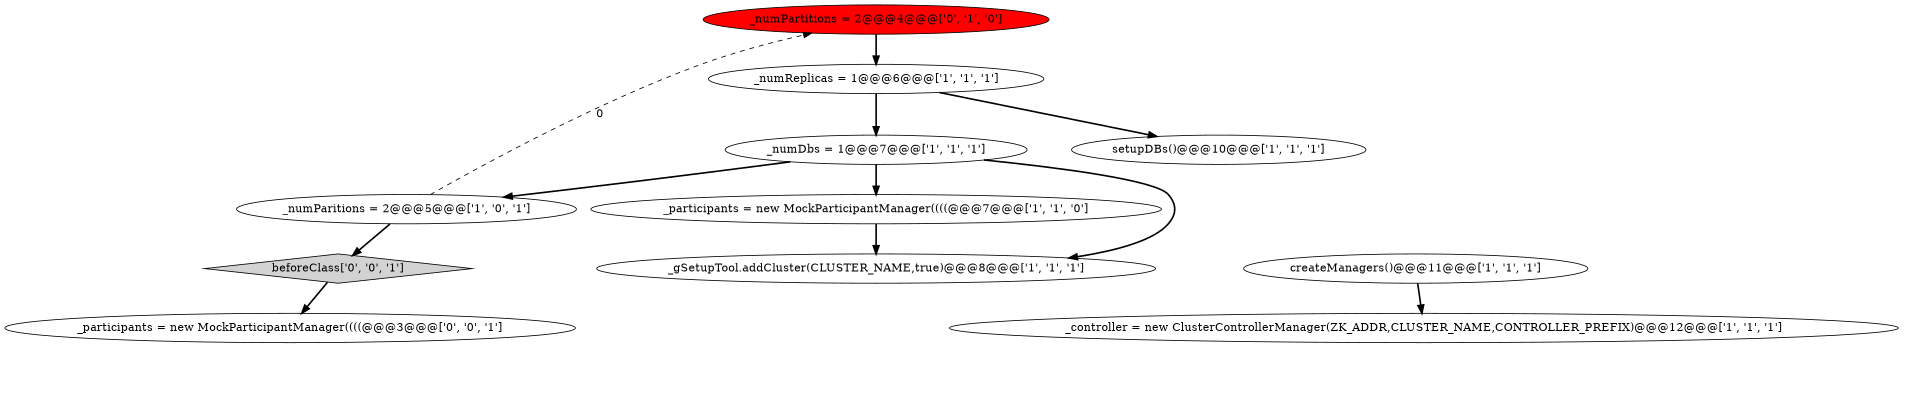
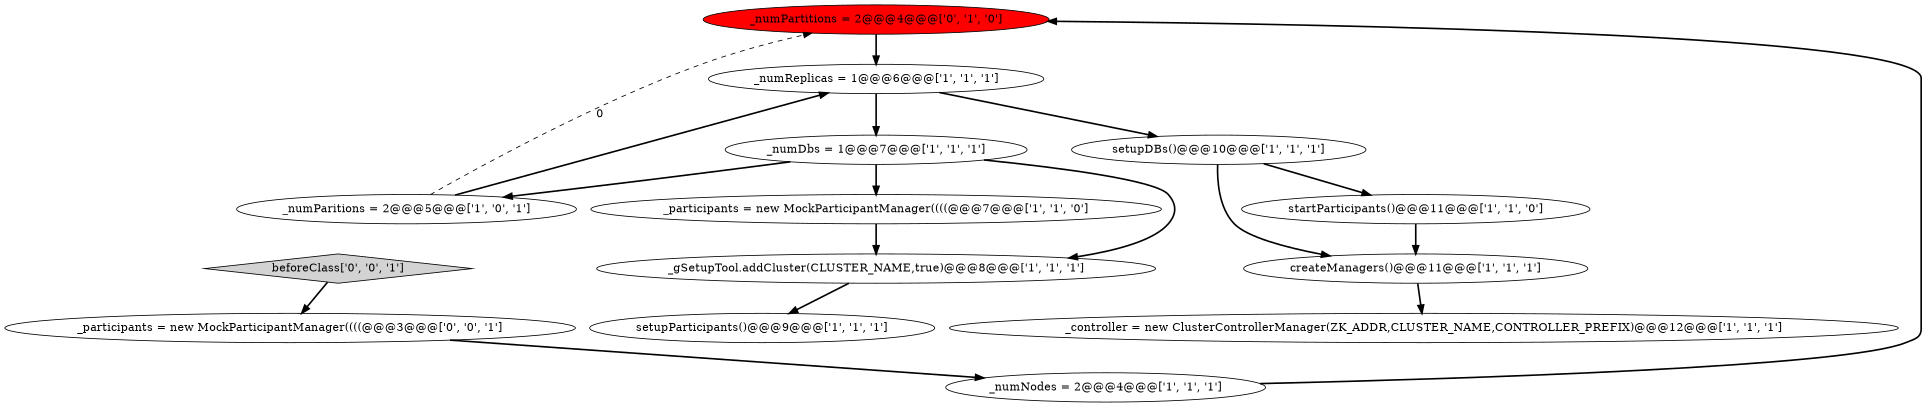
node "startParticipants()@@@11@@@['1', '1', '0']": added
edge "setupDBs()@@@10@@@['1', '1', '1']" -> "createManagers()@@@11@@@['1', '1', '1']": added
edge "_numParitions = 2@@@5@@@['1', '0', '1']" -> "beforeClass['0', '0', '1']": now "_numParitions = 2@@@5@@@['1', '0', '1']" -> "_numReplicas = 1@@@6@@@['1', '1', '1']"
node "setupParticipants()@@@9@@@['1', '1', '1']": added
node "_numNodes = 2@@@4@@@['1', '1', '1']": added
